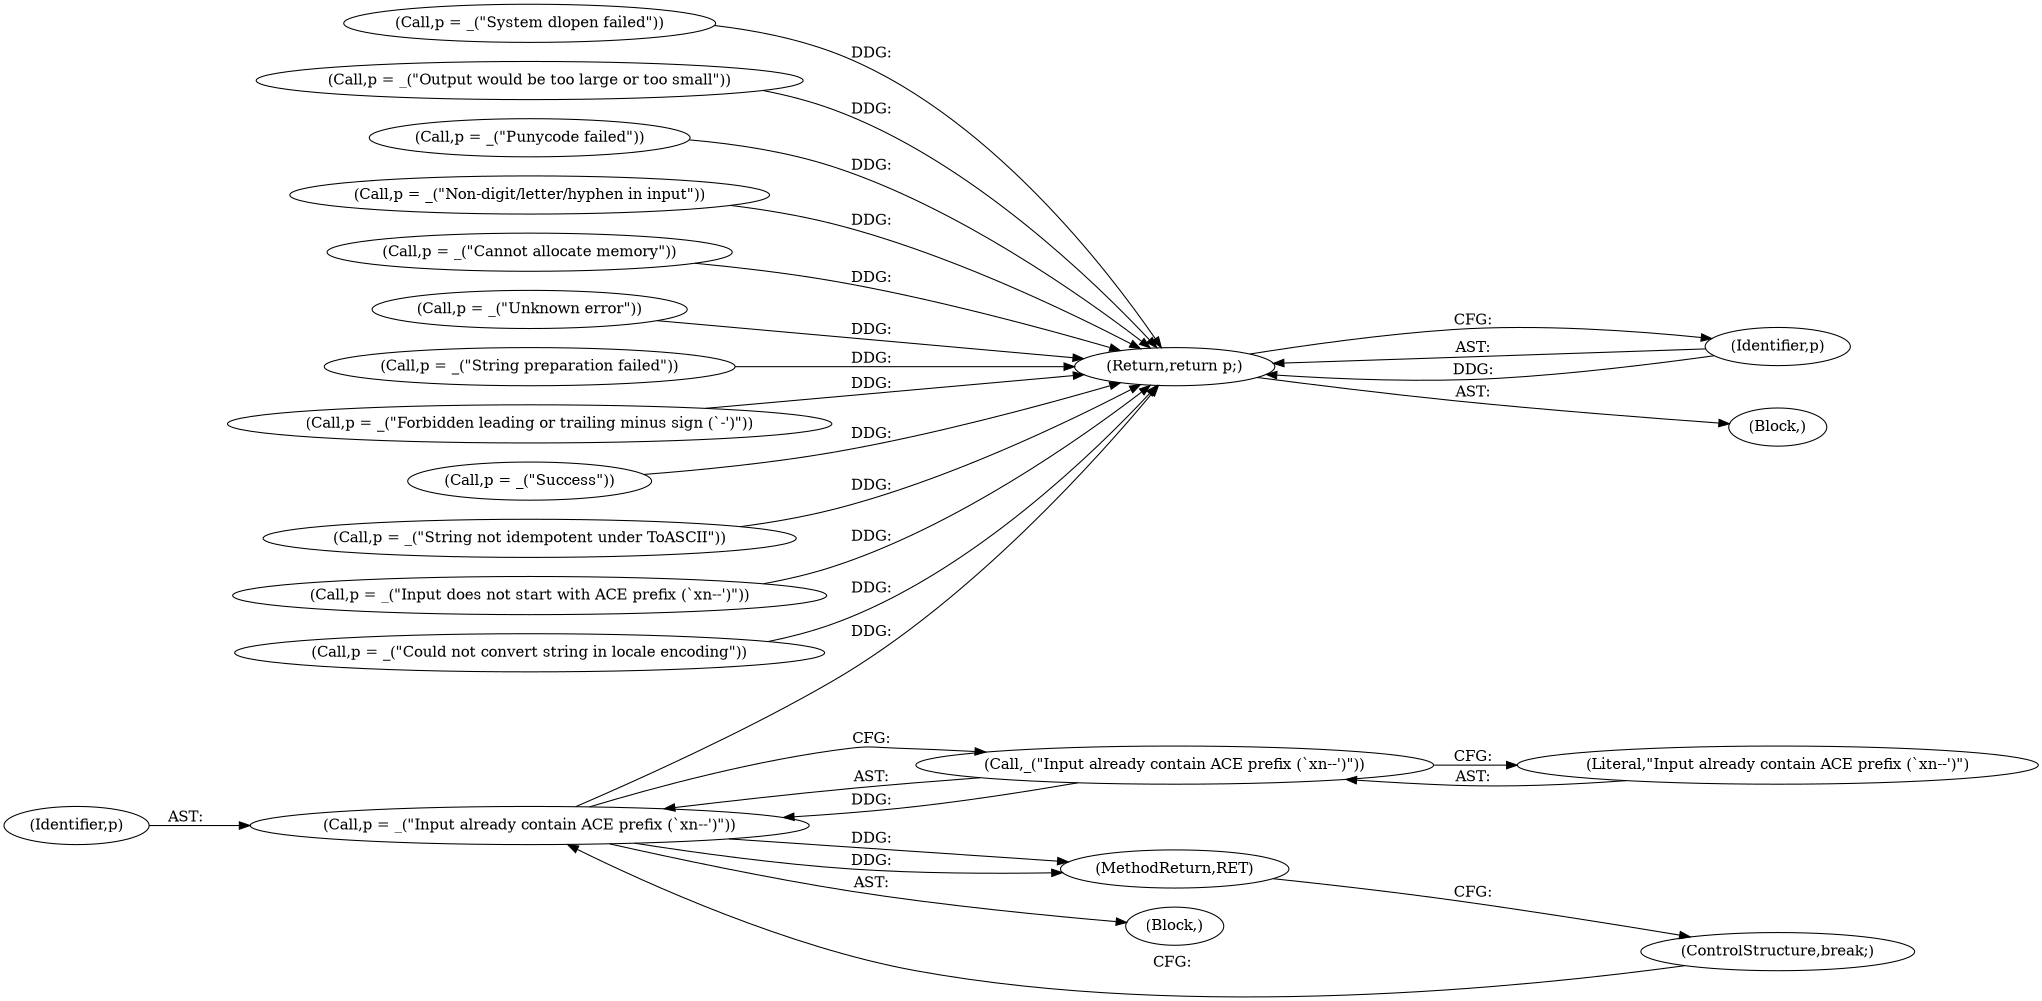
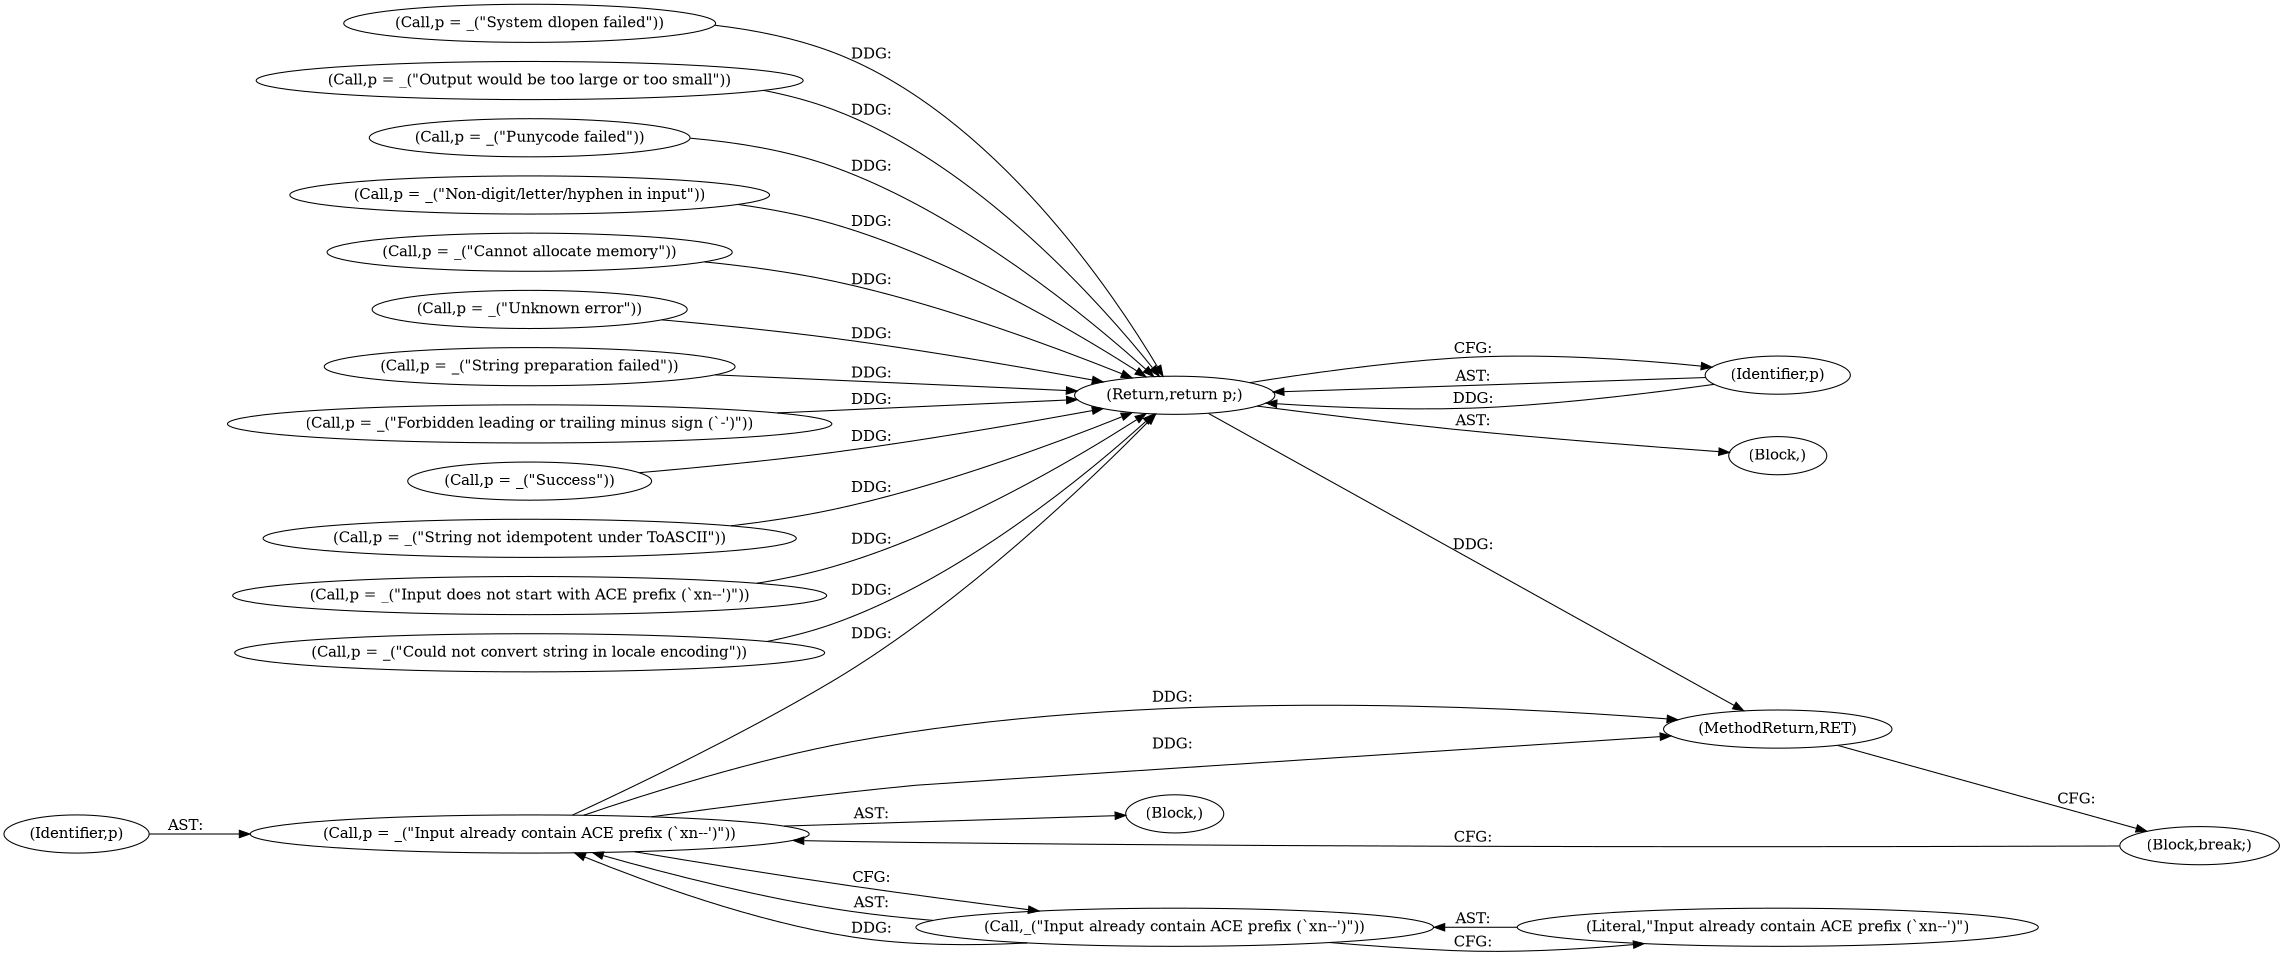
edge "(Return,return p;)" -> "(MethodReturn,RET)": added, label "DDG:"
node "(ControlStructure,break;)": label "(ControlStructure,break;)" -> "(Block,break;)"
